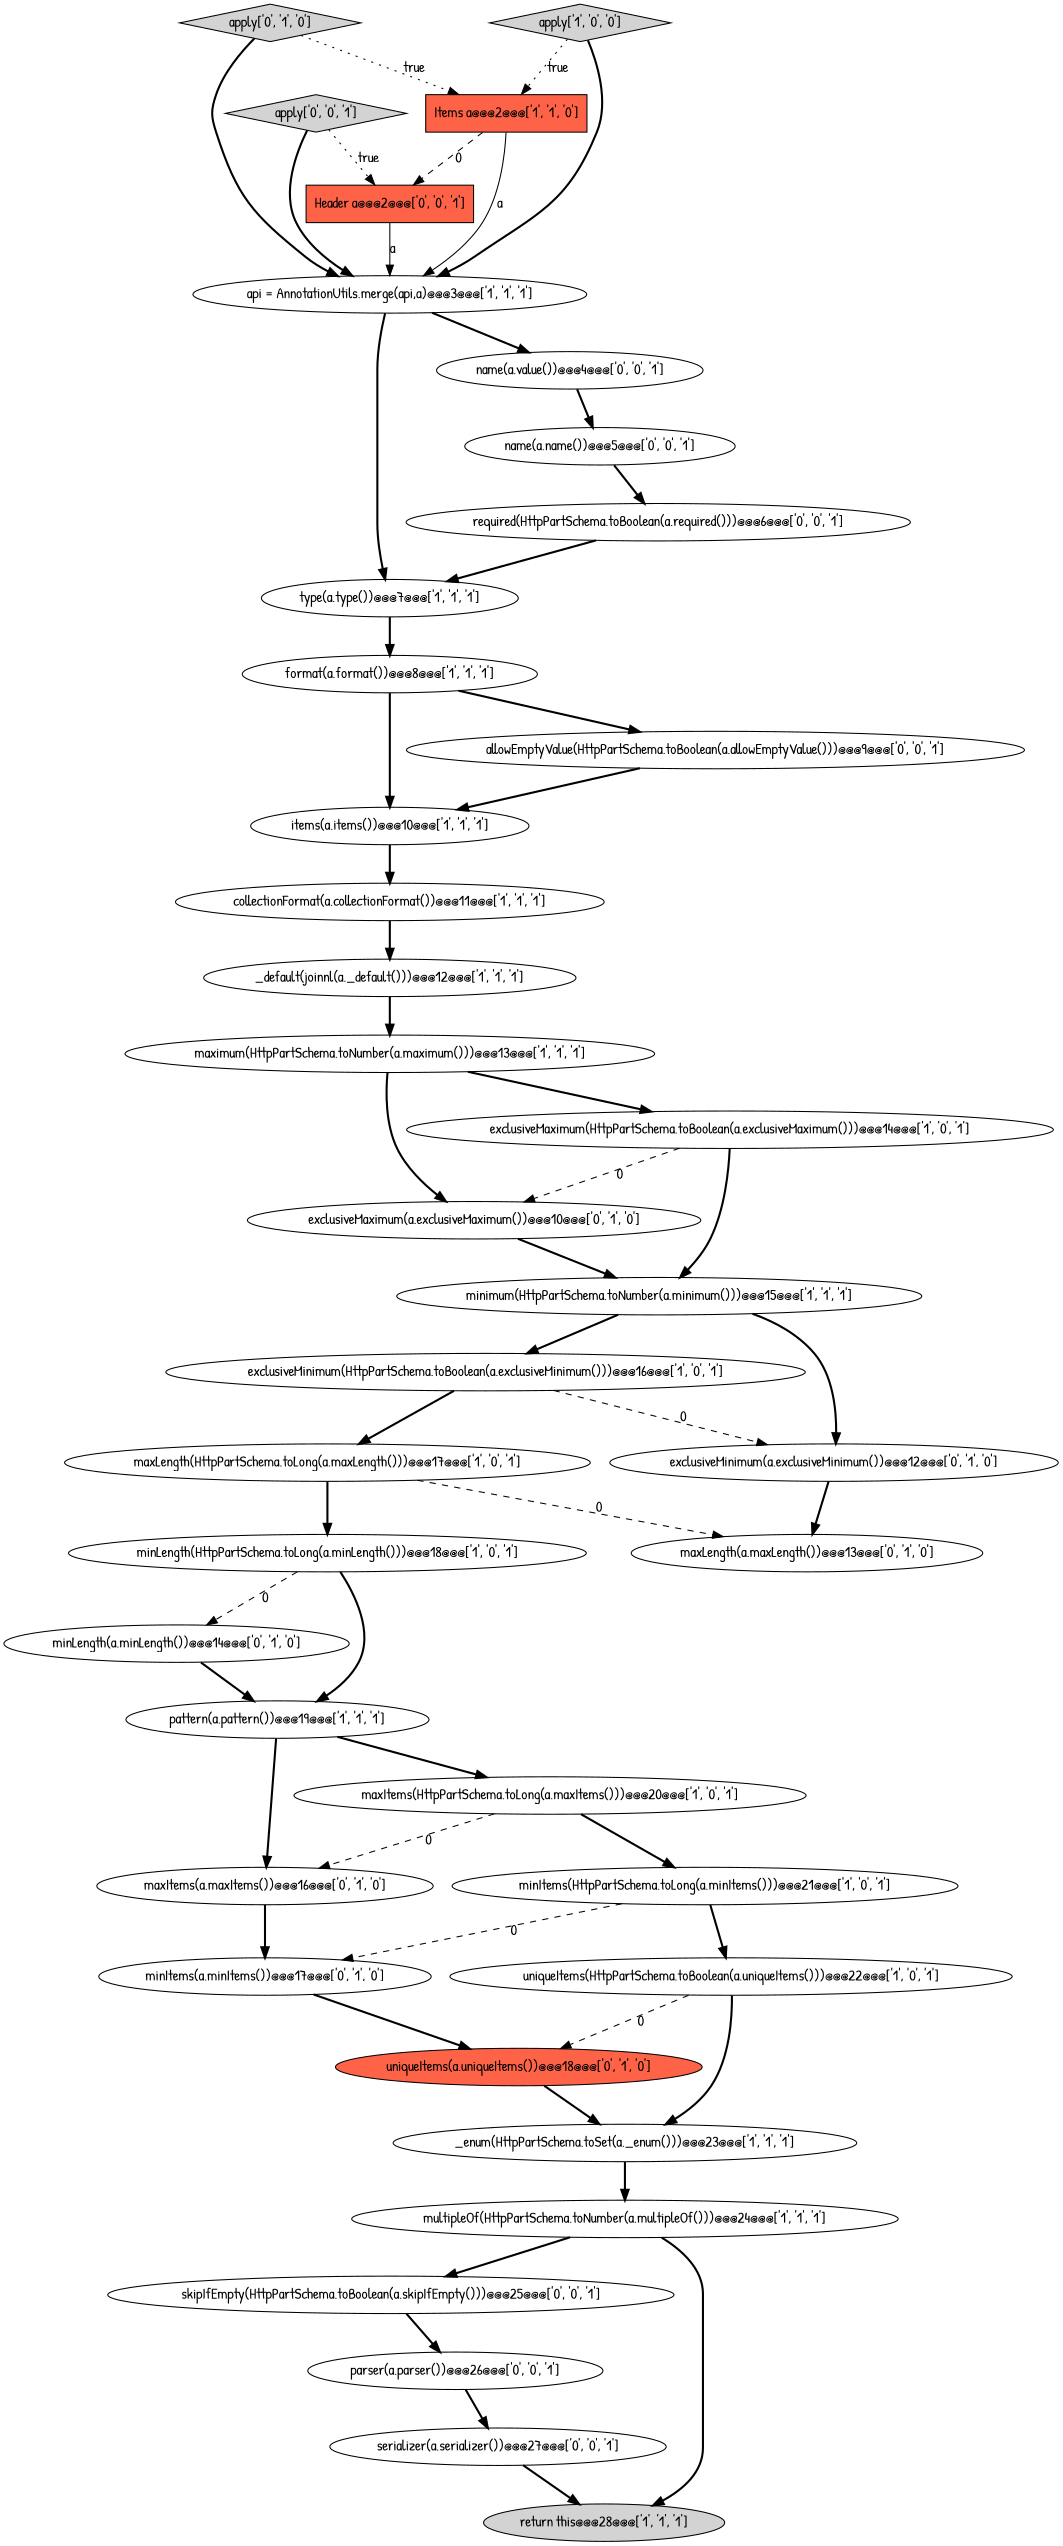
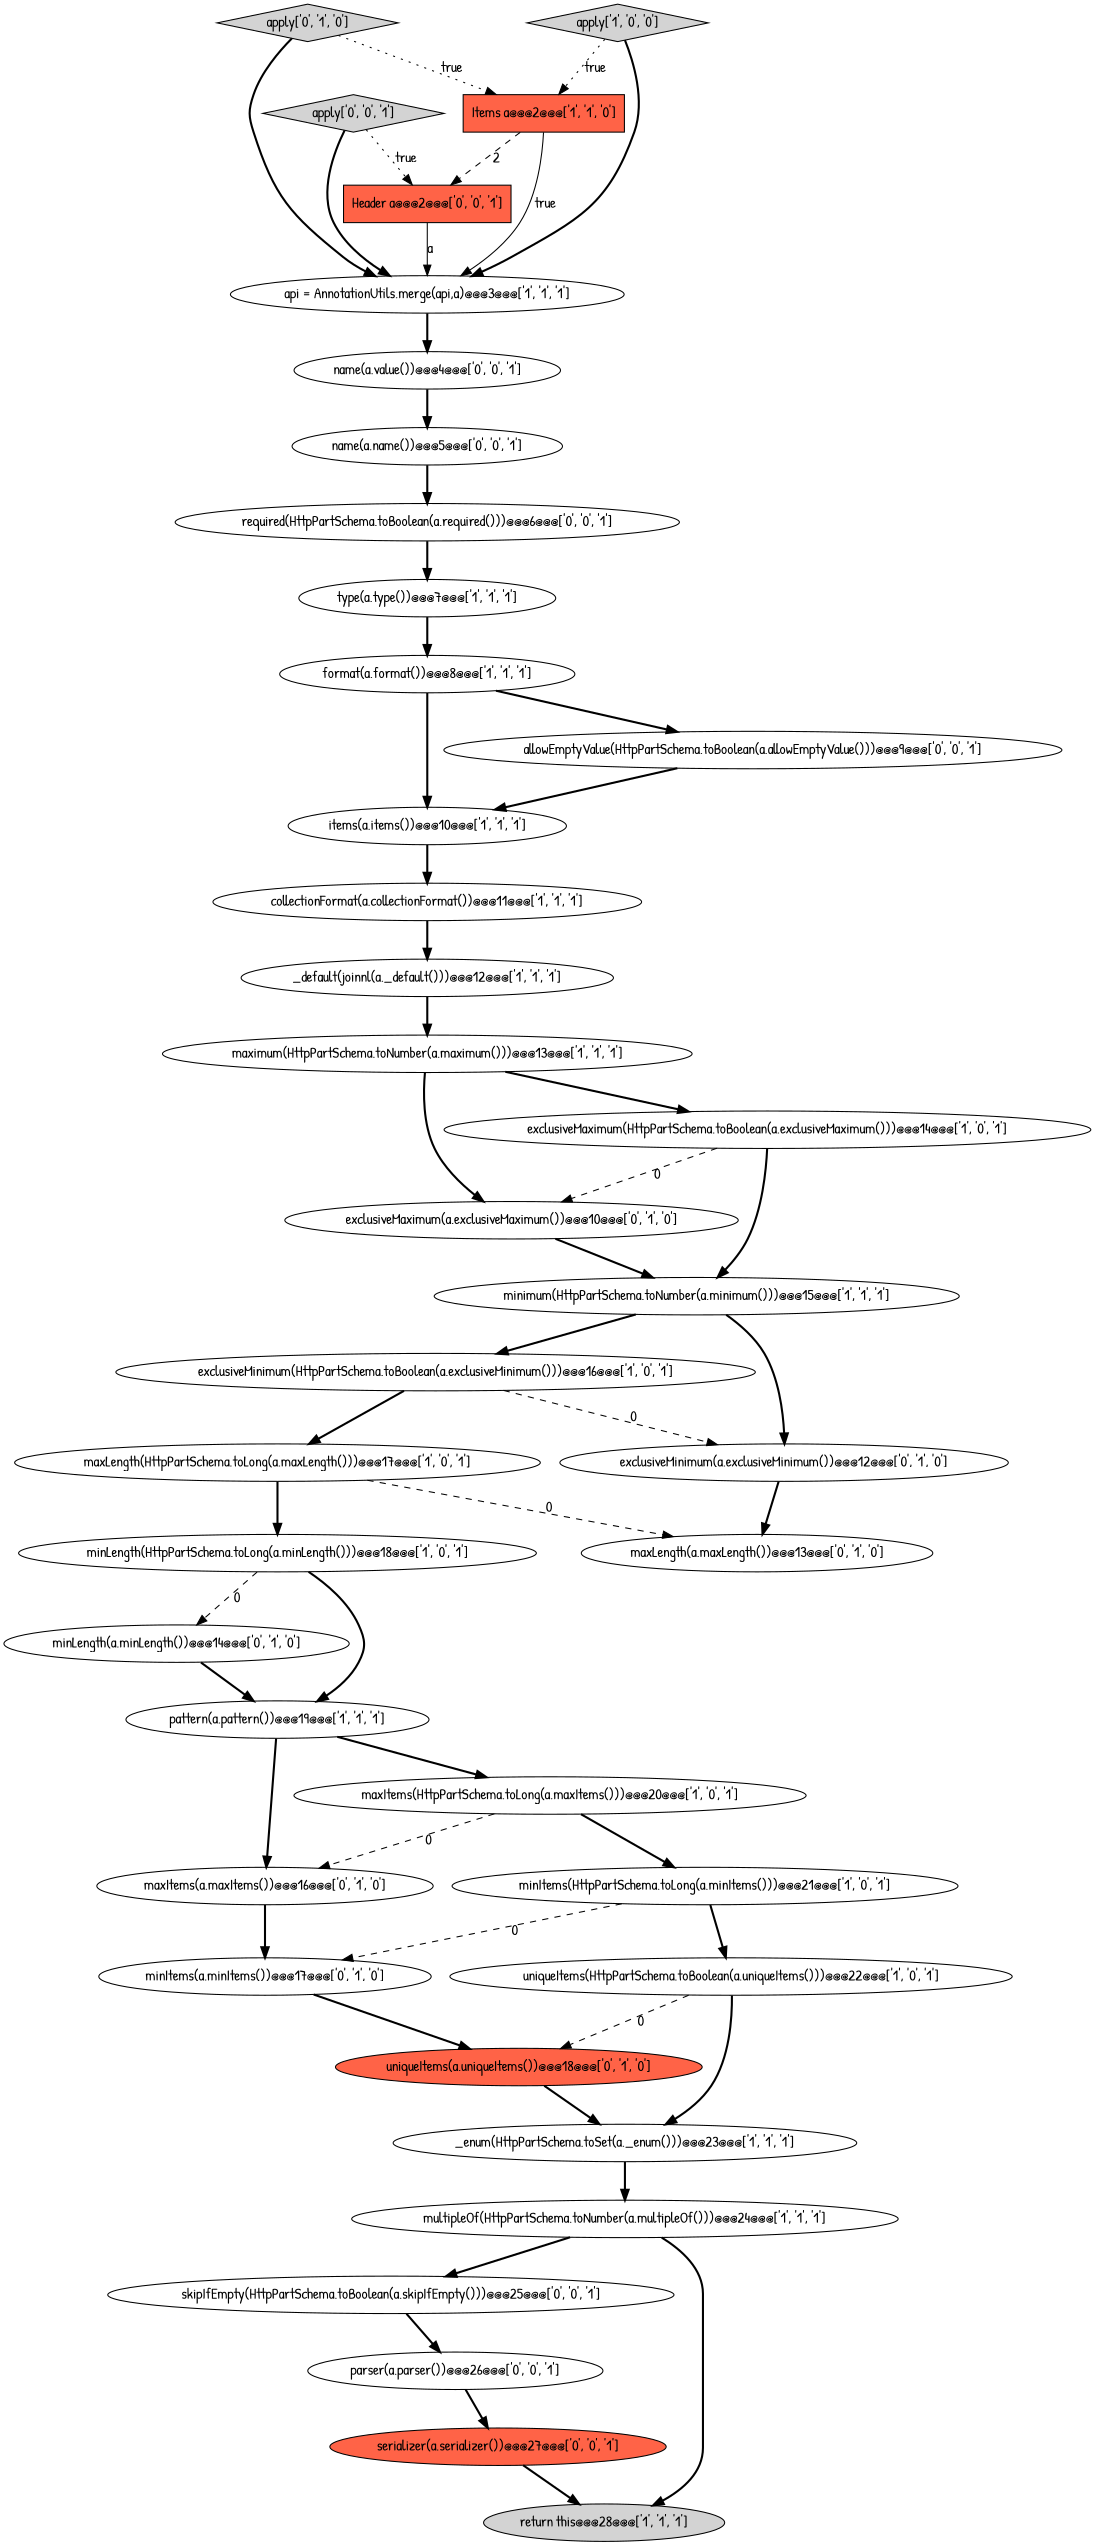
edge "Items a@@@2@@@['1', '1', '0']" -> "Header a@@@2@@@['0', '0', '1']": label "0" -> "2"
edge "Items a@@@2@@@['1', '1', '0']" -> "api = AnnotationUtils.merge(api,a)@@@3@@@['1', '1', '1']": label "a" -> "true"
edge "api = AnnotationUtils.merge(api,a)@@@3@@@['1', '1', '1']" -> "type(a.type())@@@7@@@['1', '1', '1']": removed
node "serializer(a.serializer())@@@27@@@['0', '0', '1']": fillcolor white -> tomato
